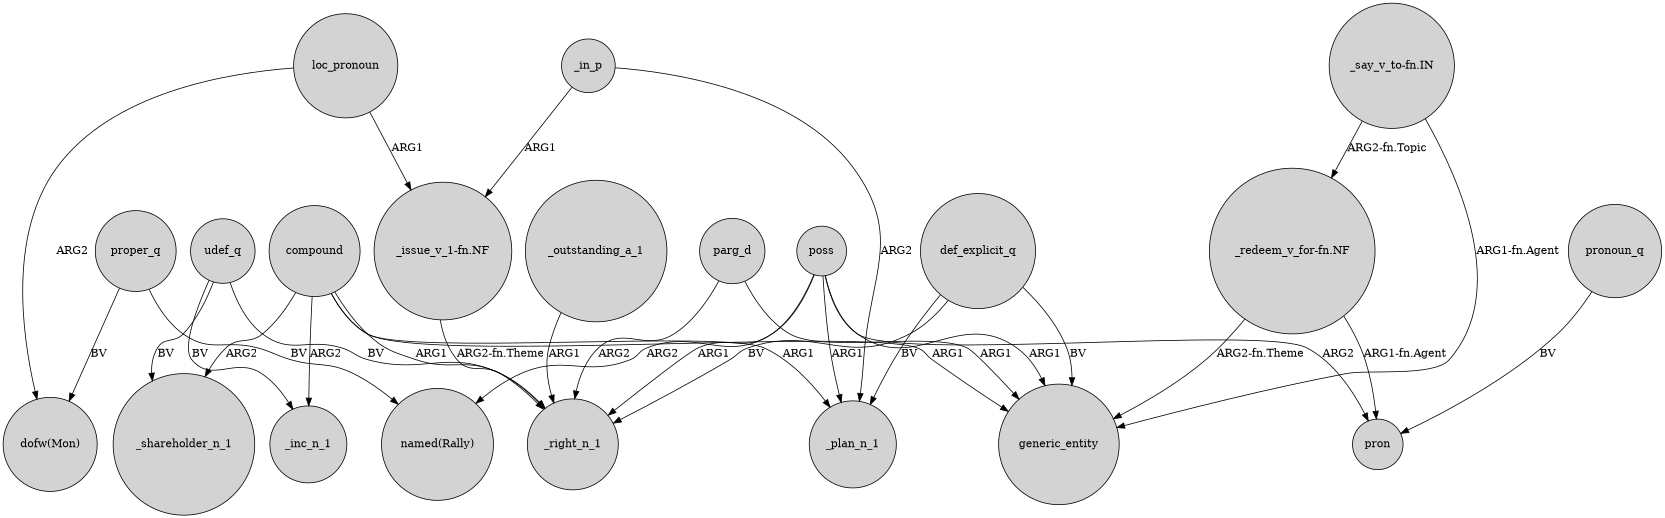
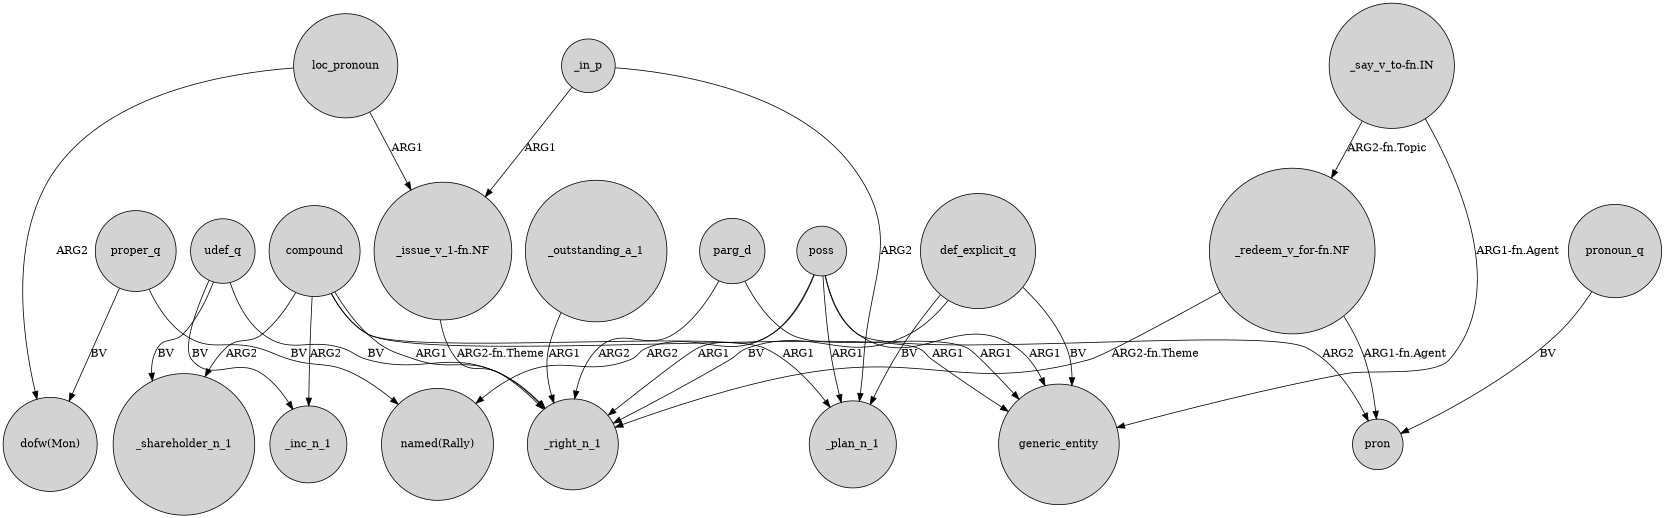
edge "_redeem_v_for-fn.NF" -> "generic_entity": now "_redeem_v_for-fn.NF" -> "_right_n_1"
